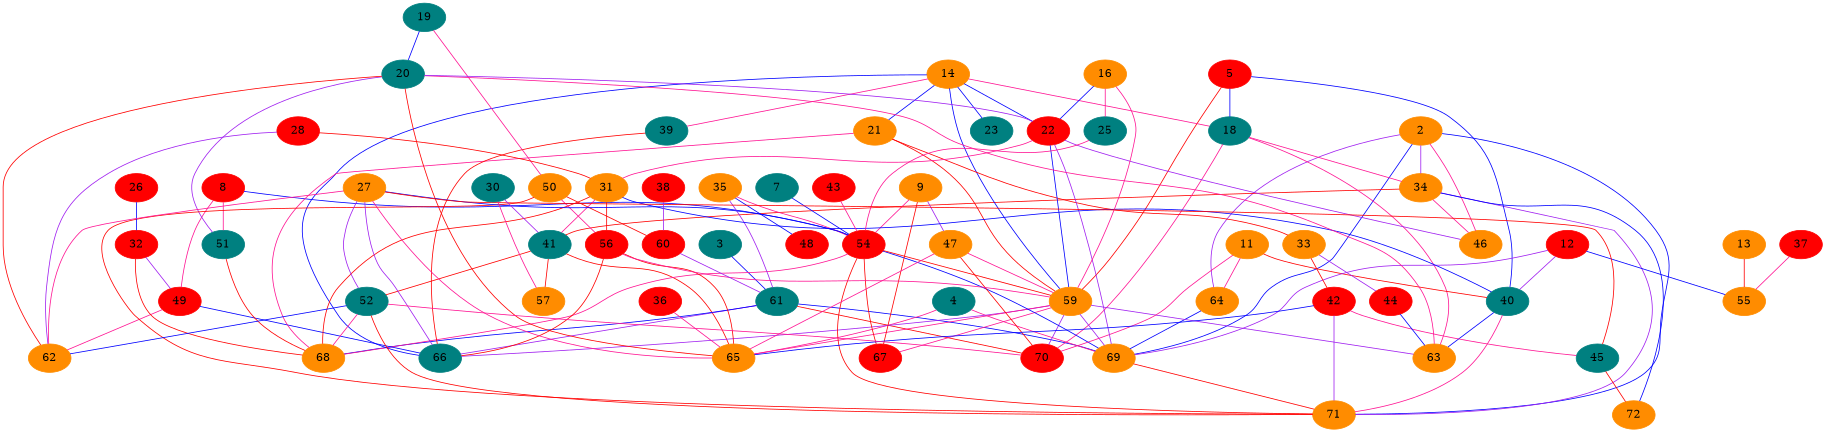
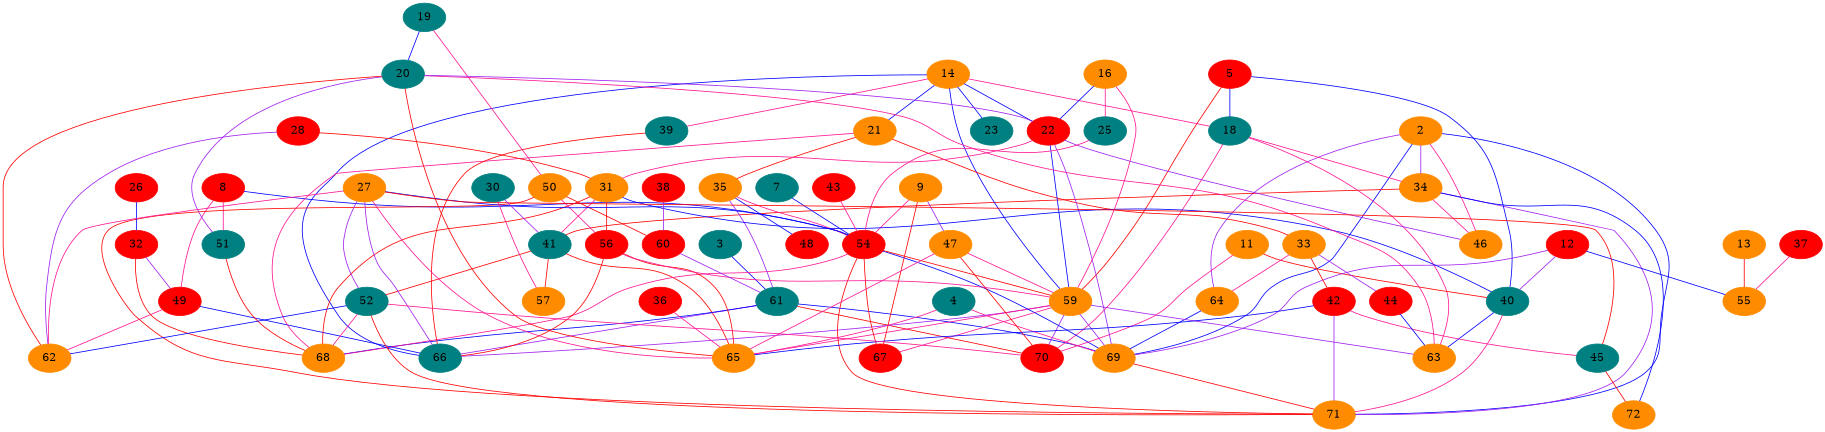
edge "21" -- "59": now "21" -- "35"
edge "11" -- "64": now "33" -- "64"
